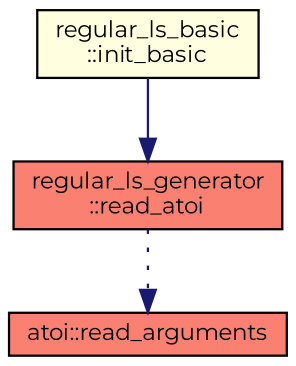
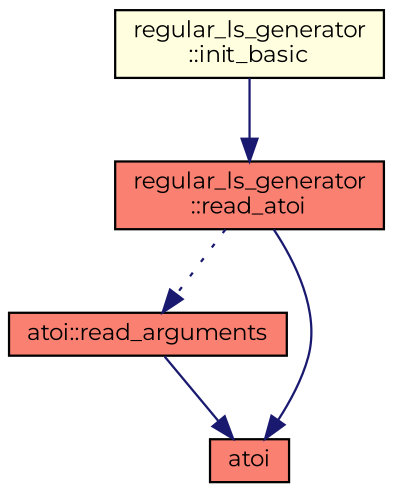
node "regular_ls_basic ::init_basic": label "regular_ls_basic ::init_basic" -> "regular_ls_generator ::init_basic"
node "atoi": added
